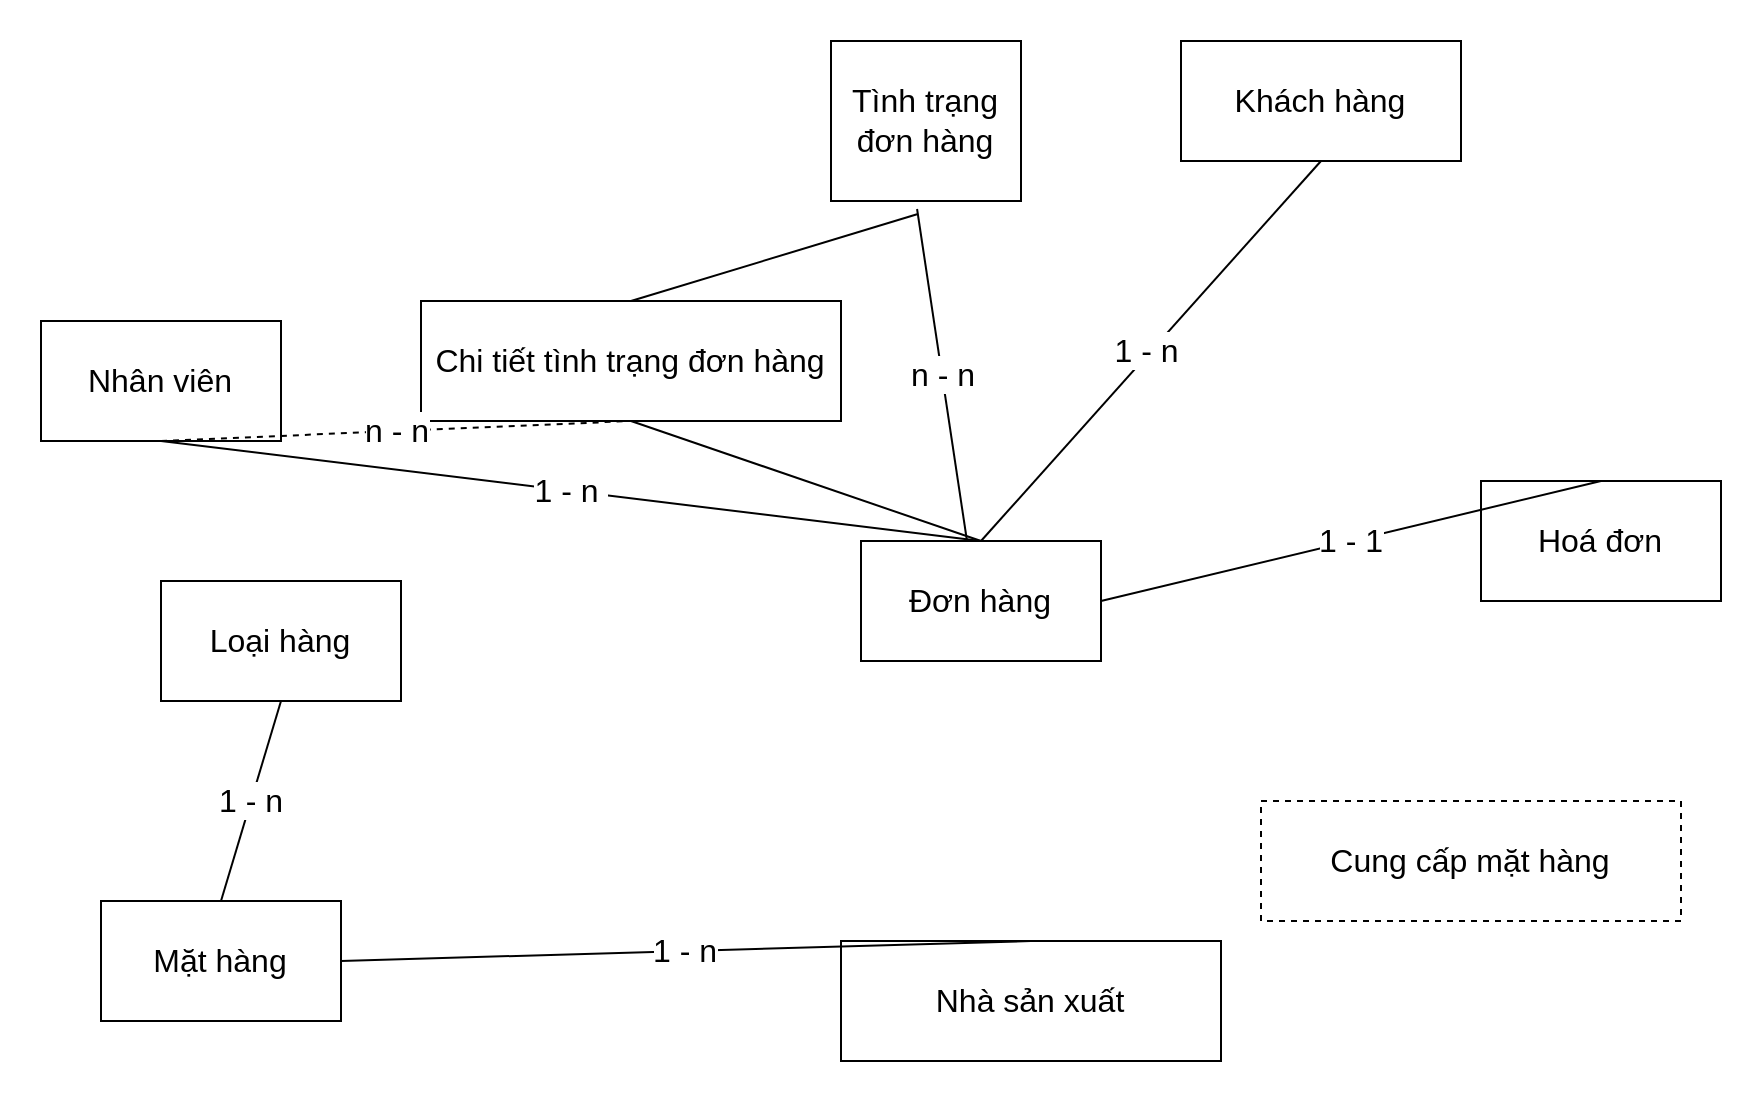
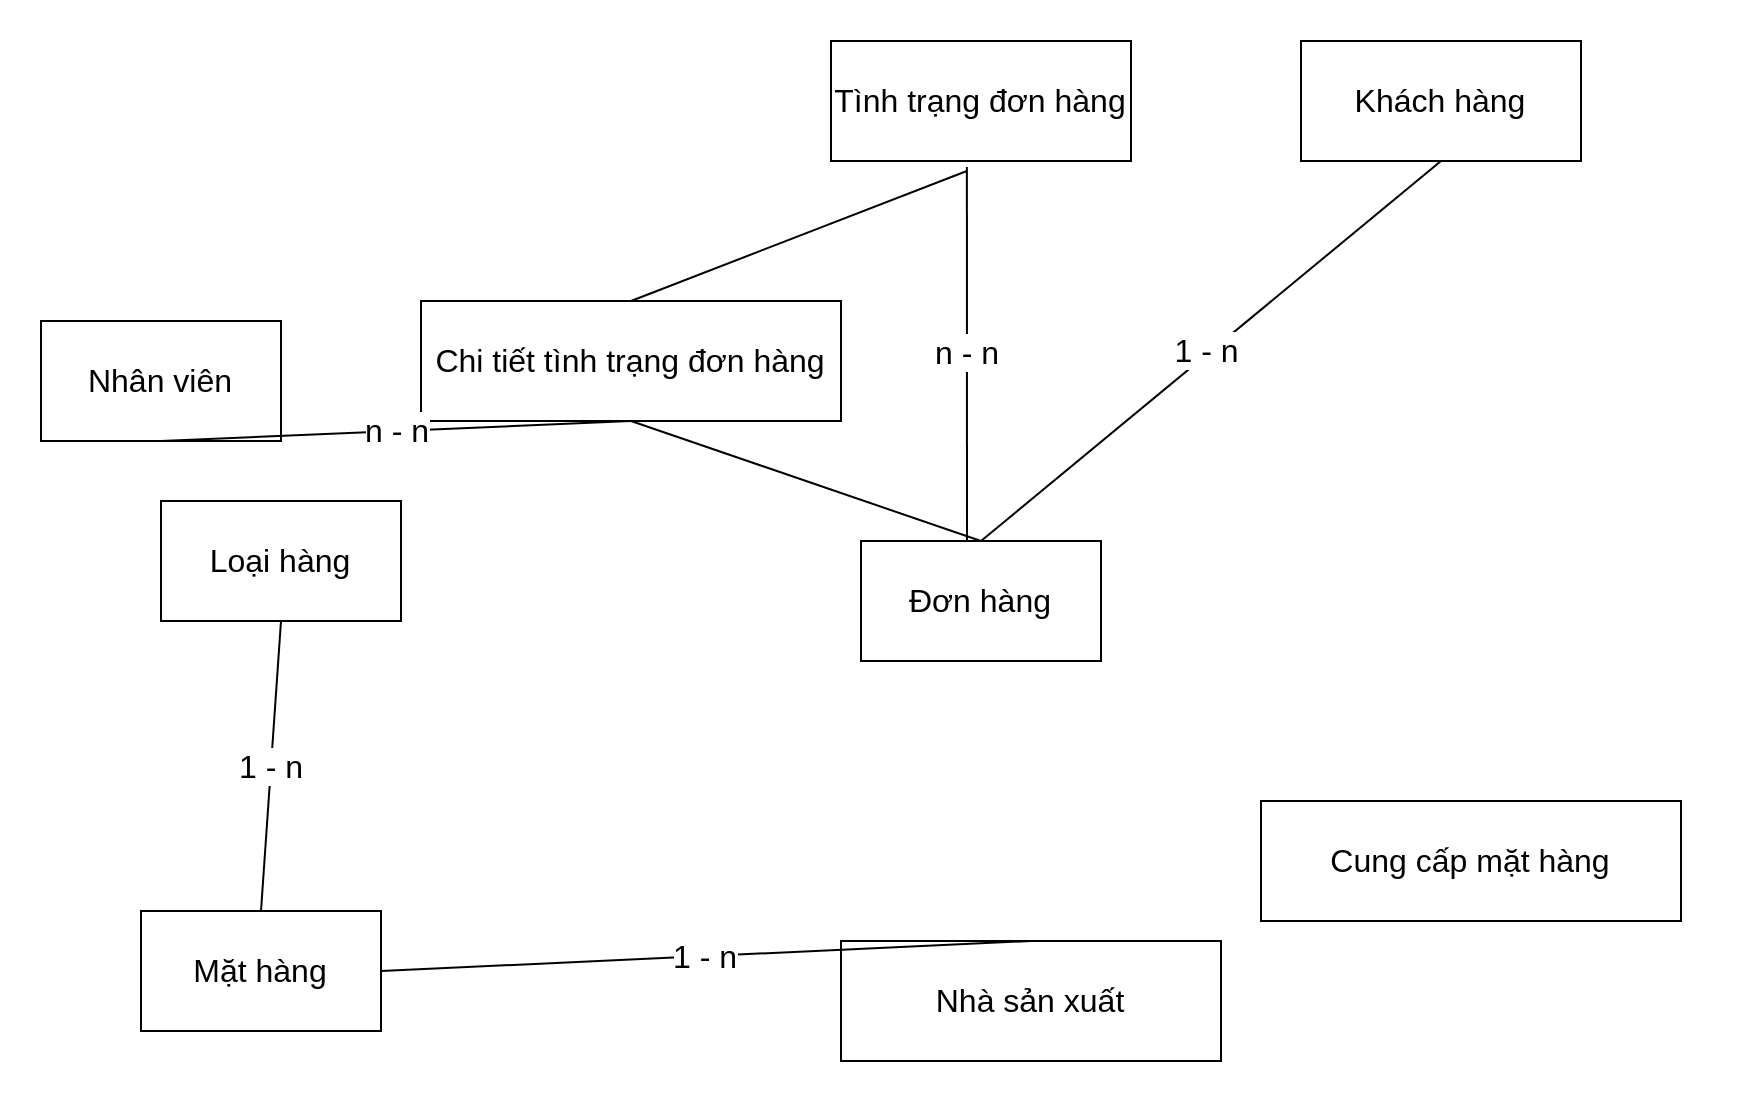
node "Khách hàng": moved (1321, 101) -> (1441, 101)
node "Tình trạng đơn hàng": size 190x160 -> 300x120
edge "Chi tiết tình trạng đơn hàng" -- "Nhân viên": style dashed -> solid
edge "Nhân viên" -- "Đơn hàng": removed, label "1 - n"
edge "Hoá đơn" -- "Đơn hàng": removed, label "1 - 1"
node "Hoá đơn": removed
node "Loại hàng": moved (281, 641) -> (281, 561)
node "Cung cấp mặt hàng": style dashed -> solid
node "Mặt hàng": moved (221, 961) -> (261, 971)
